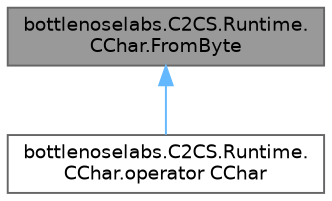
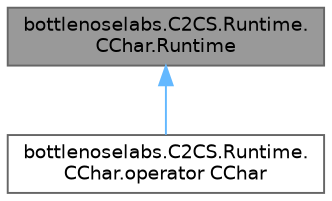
node "bottlenoselabs.C2CS.Runtime. CChar.FromByte": label "bottlenoselabs.C2CS.Runtime. CChar.FromByte" -> "bottlenoselabs.C2CS.Runtime. CChar.Runtime"
